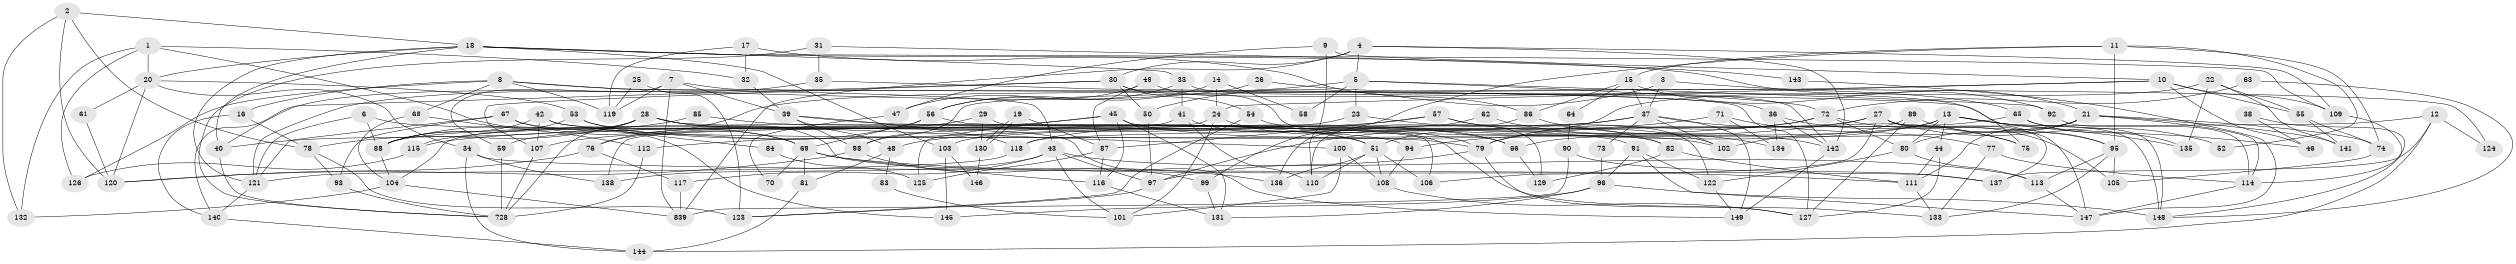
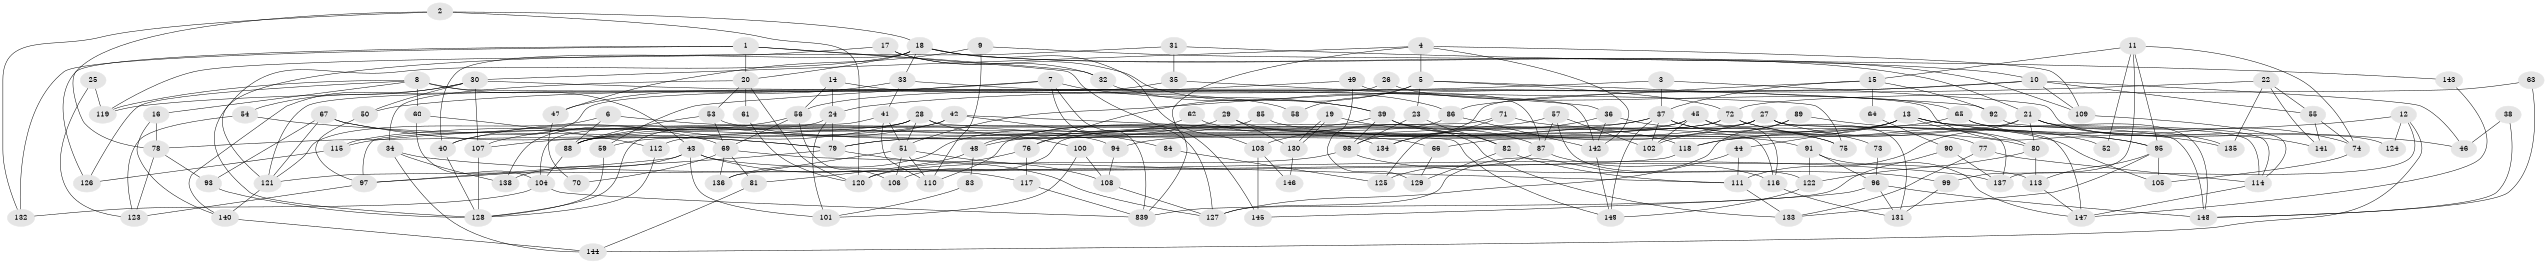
node "68": label "68" -> "60"
edge "54" -- "66": now "54" -- "79"
node "728": label "728" -> "128"
